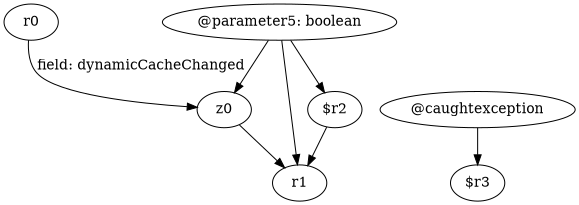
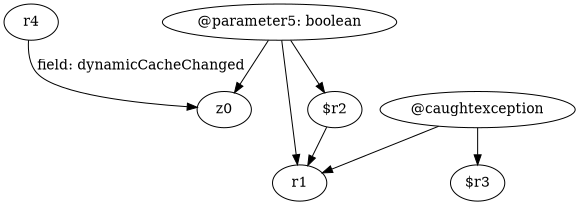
node "r0": label "r0" -> "r4"
edge "z0" -> "r1": now "@caughtexception" -> "r1"
